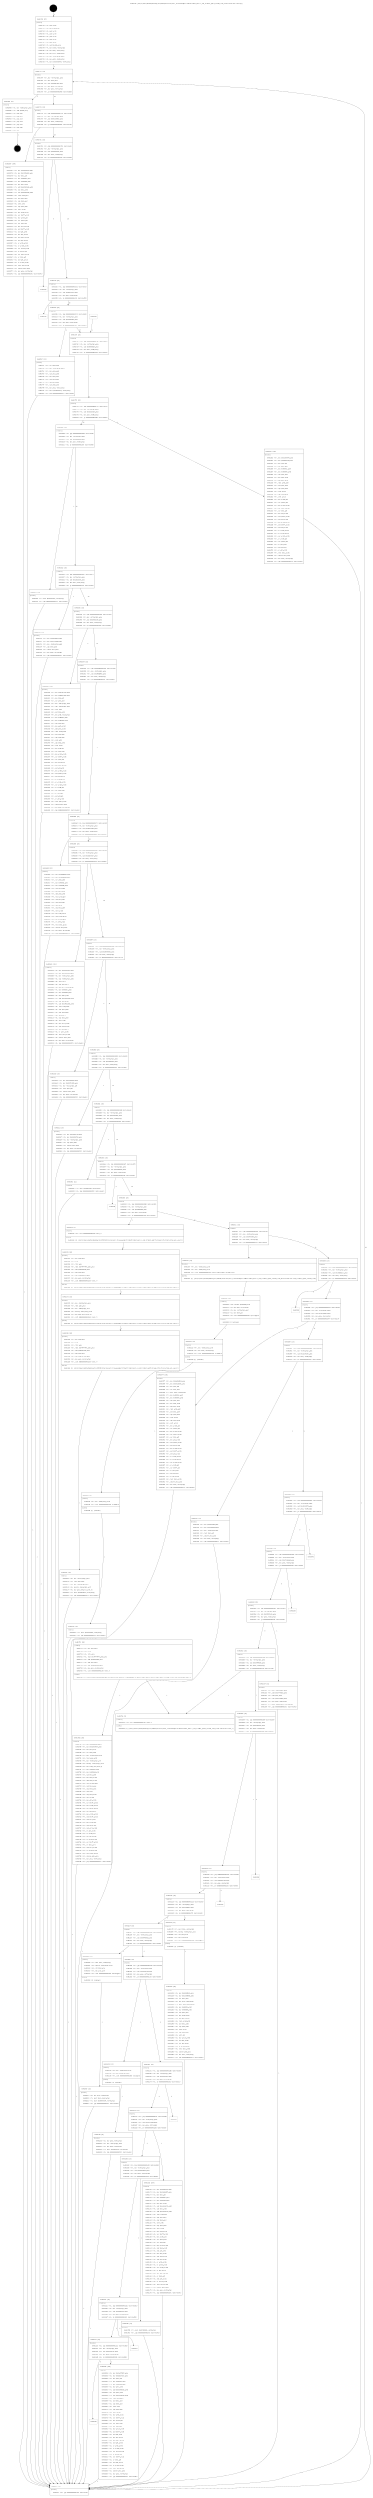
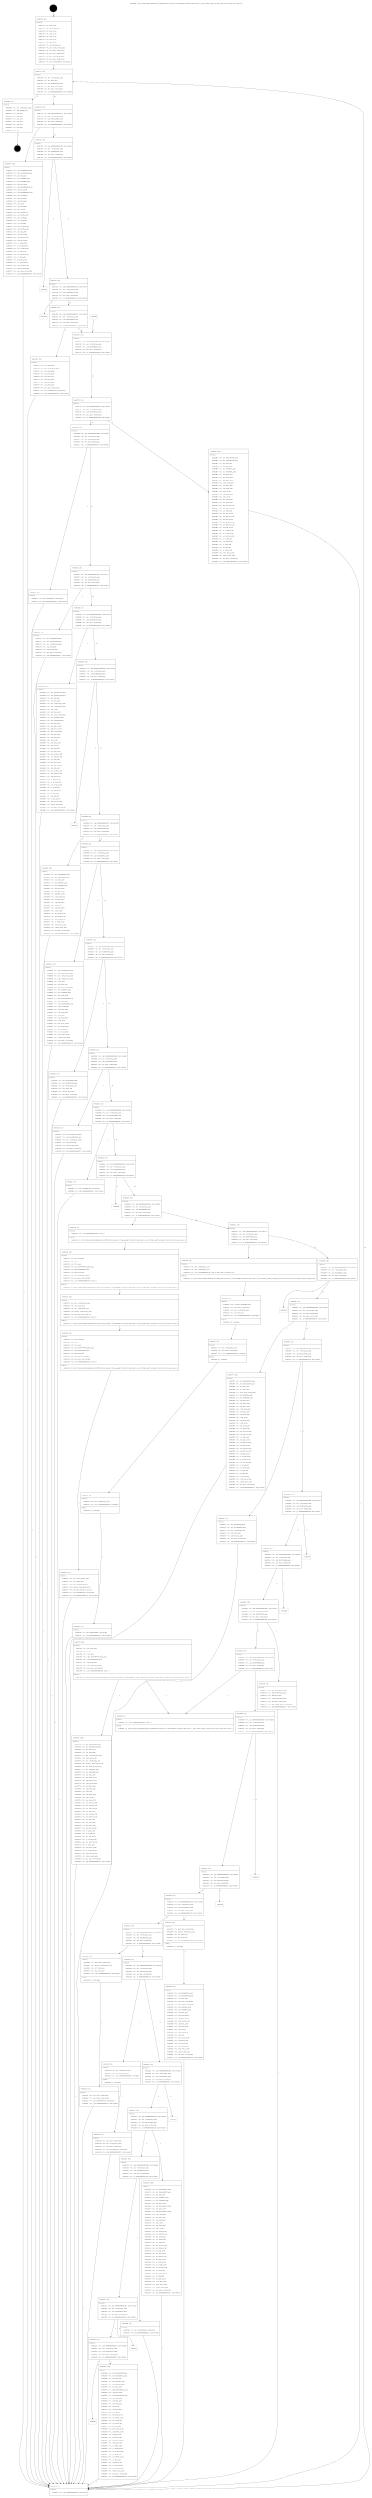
node "0x4024ff": added
